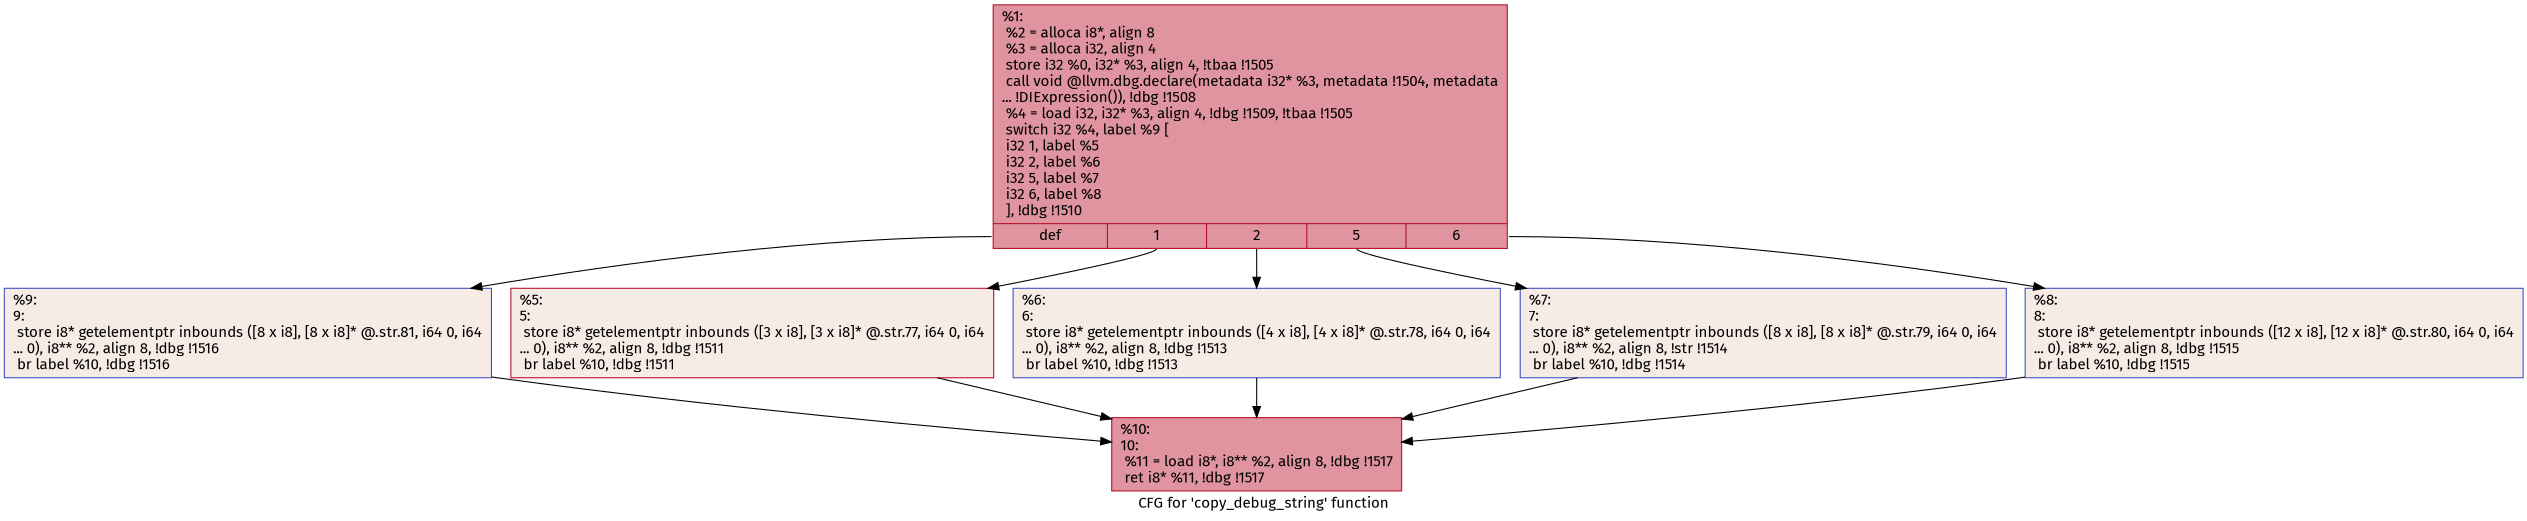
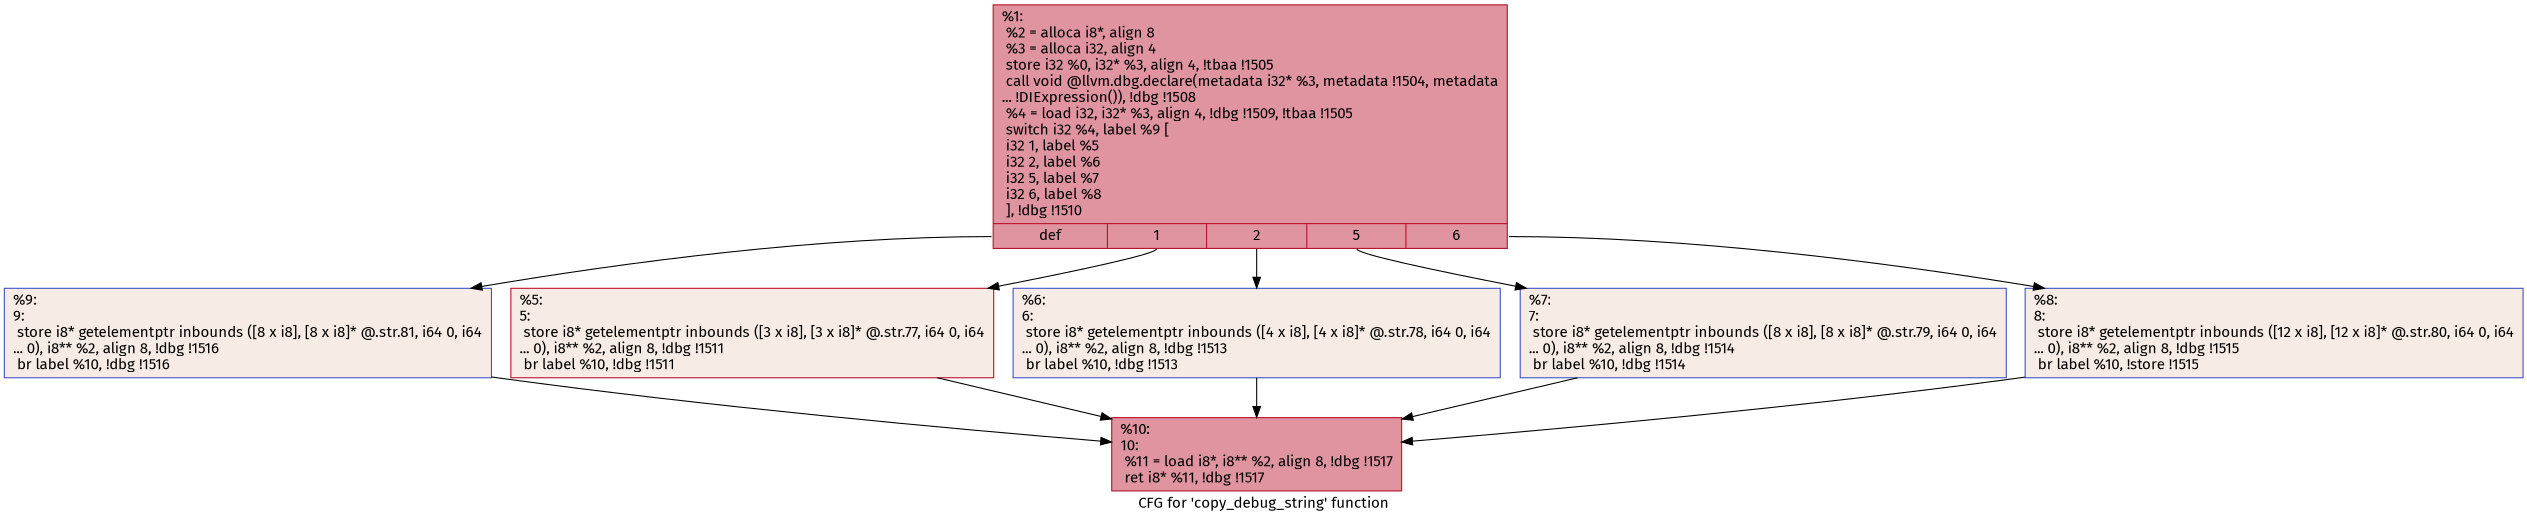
node "%7:": text "... 0), i8** %2, align 8, !str !1514" -> "... 0), i8** %2, align 8, !dbg !1514"
node "%8:": text "br label %10, !dbg !1515" -> "br label %10, !store !1515"
